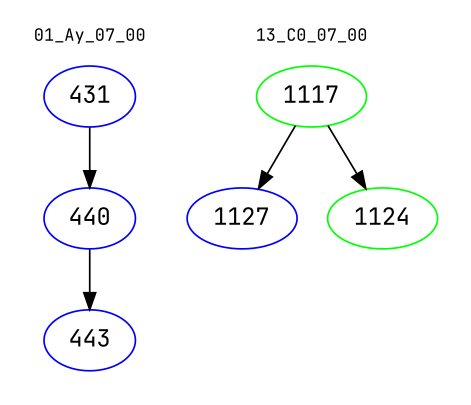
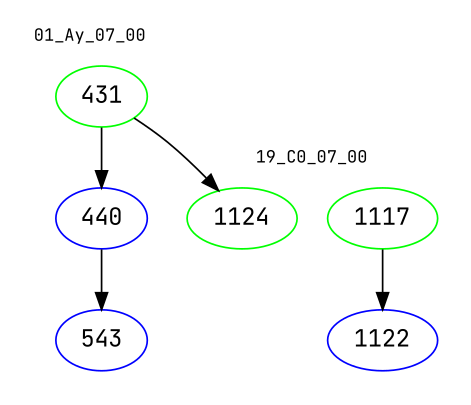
cluster "13_C0_07_00": label "13_C0_07_00" -> "19_C0_07_00"
node "431": color blue -> green
edge "1117" -> "1124": now "431" -> "1124"
node "1127": label "1127" -> "1122"
node "443": label "443" -> "543"
